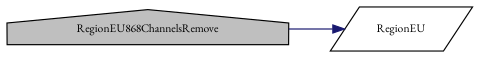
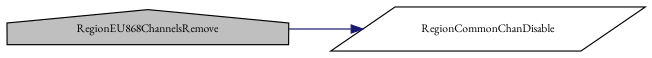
node "RegionEU": label "RegionEU" -> "RegionCommonChanDisable"
